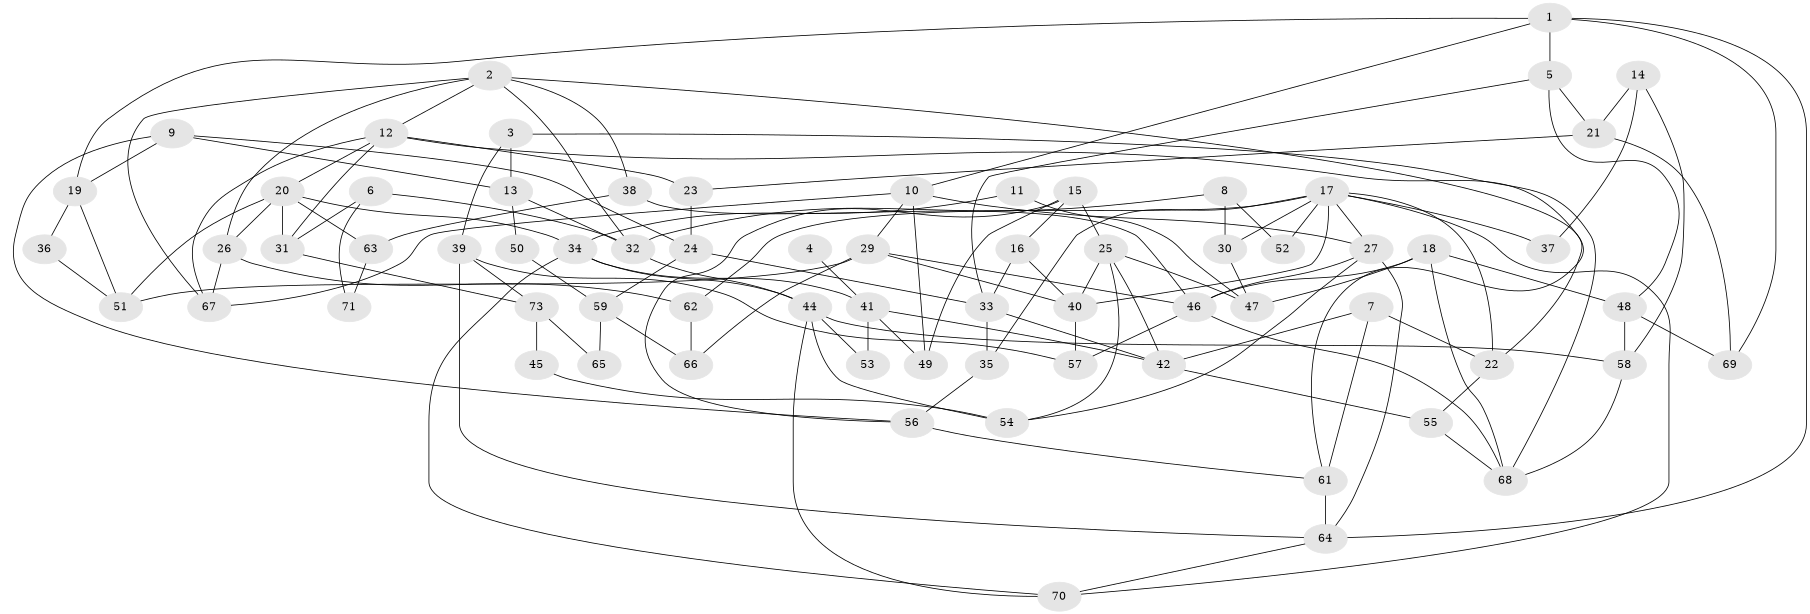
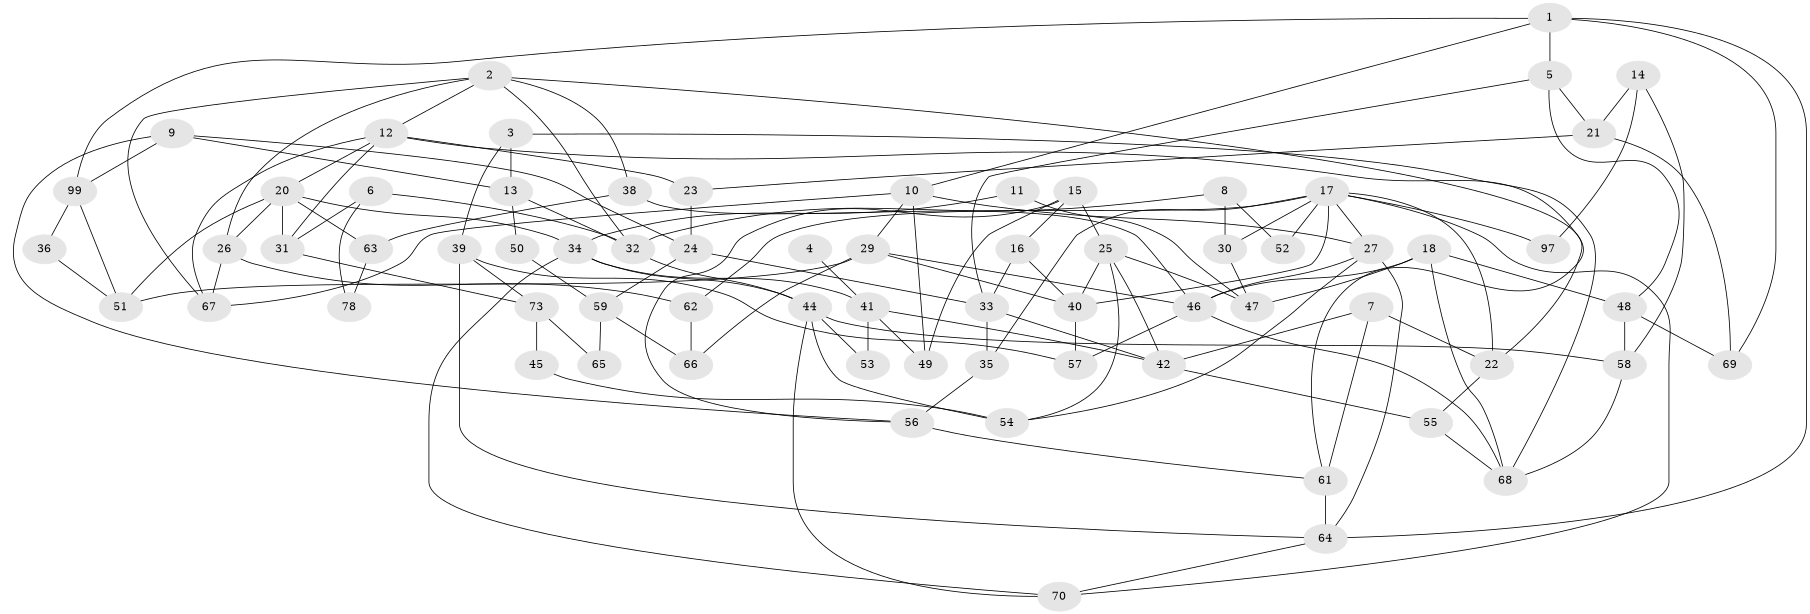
node "19": label "19" -> "99"
node "37": label "37" -> "97"
node "71": label "71" -> "78"
